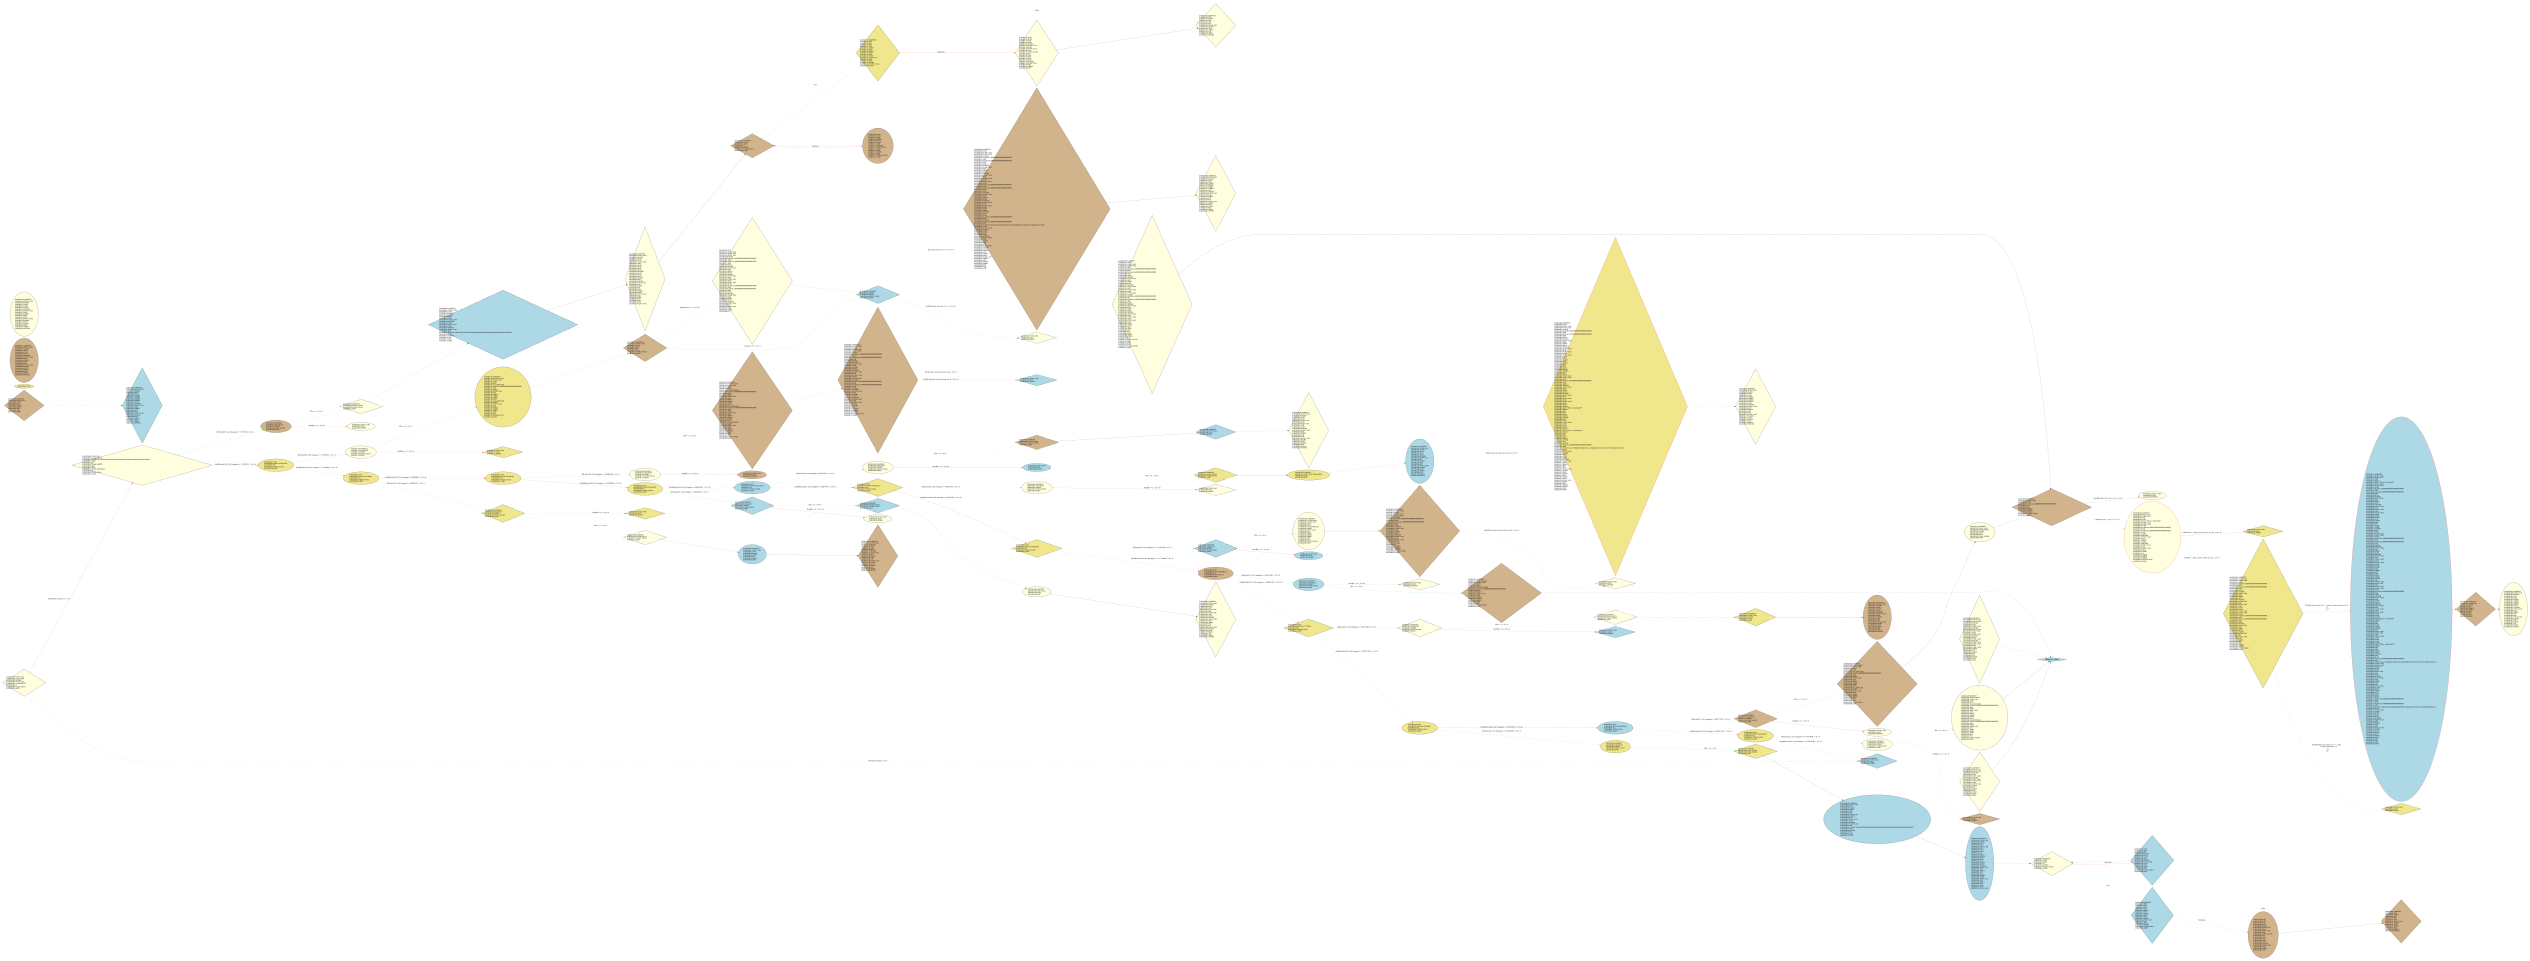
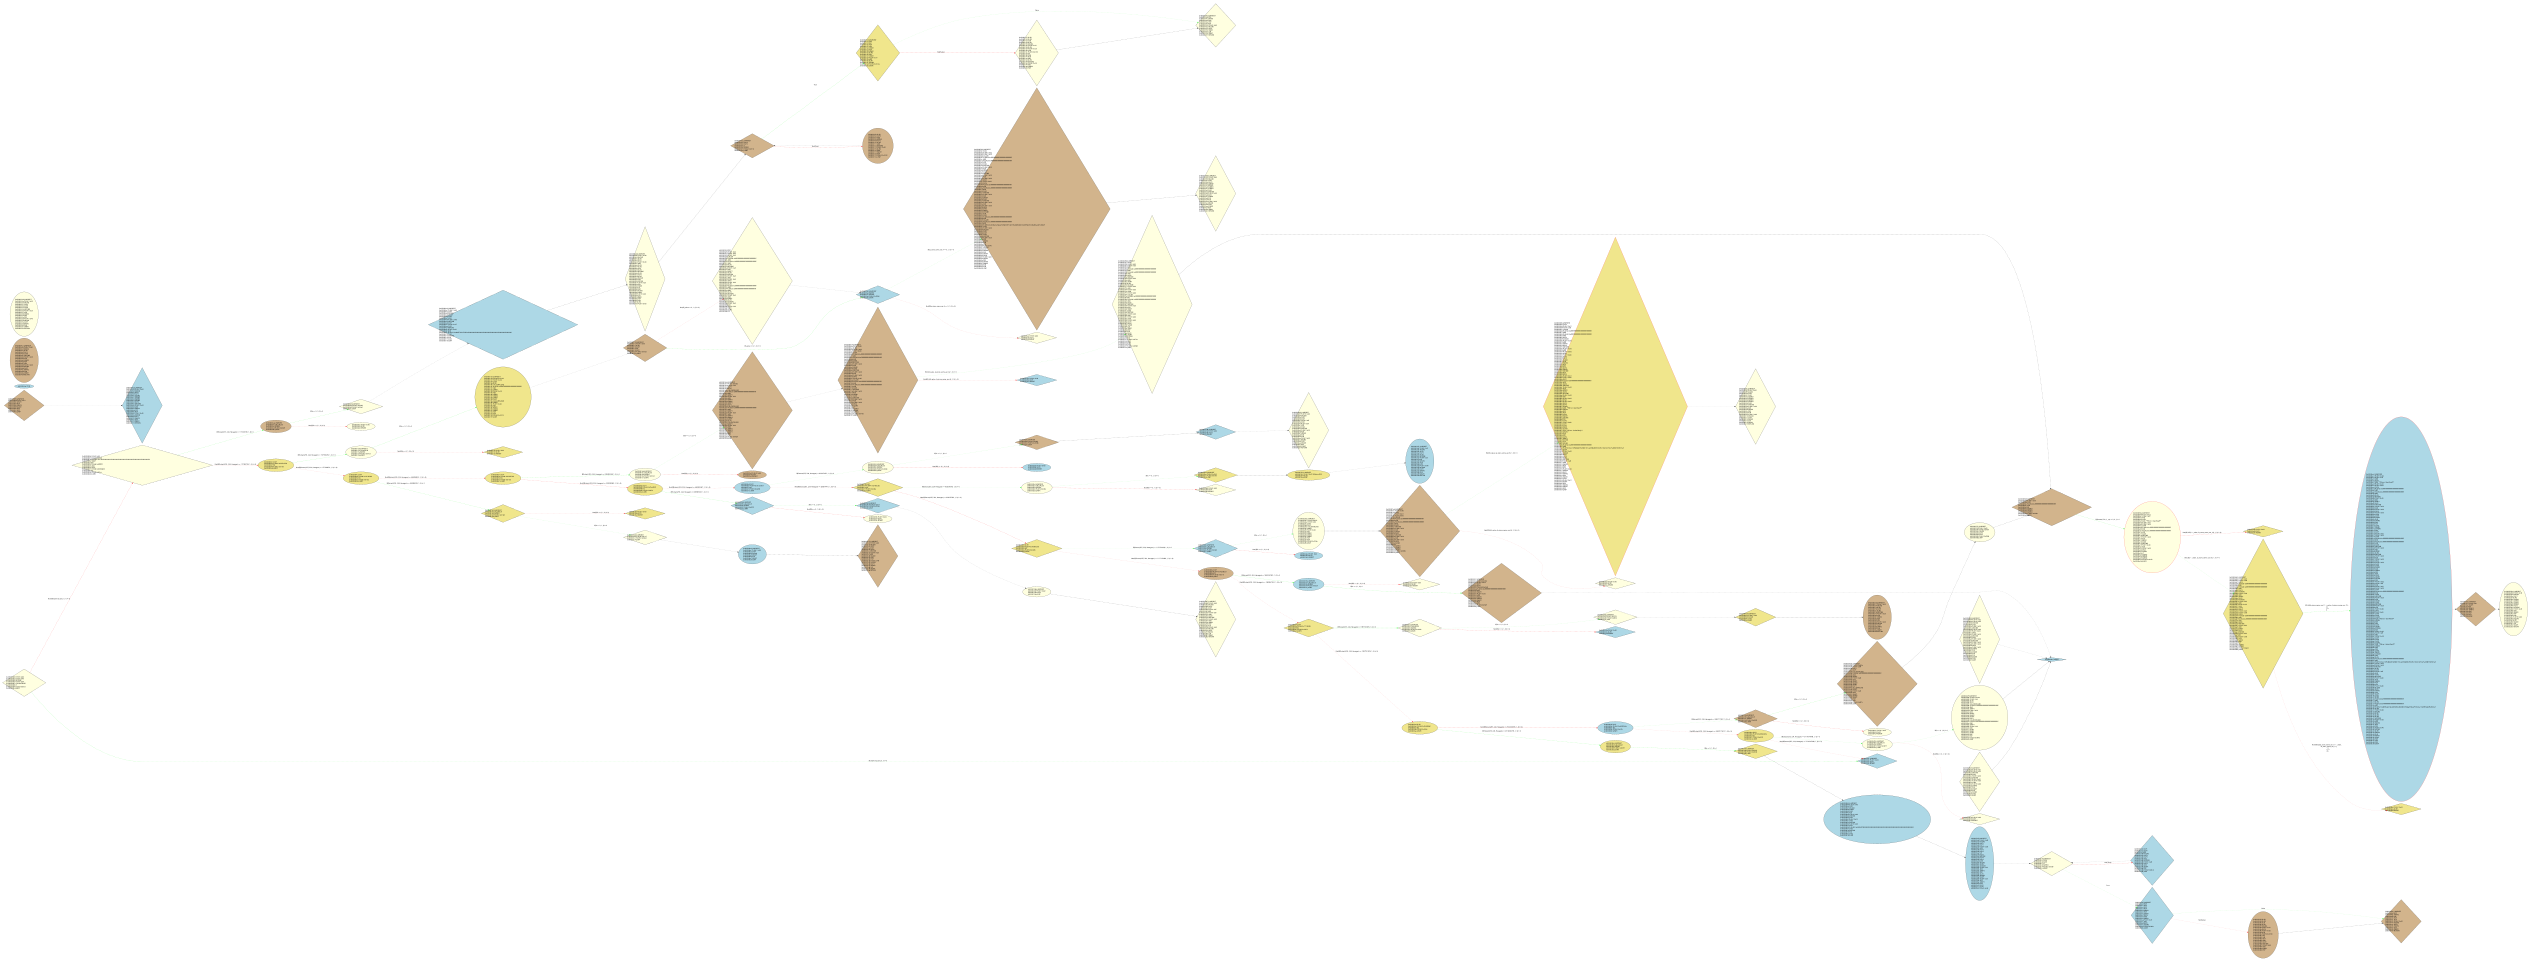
node "0x00000c6a STOP": fillcolor khaki -> lightblue
node "0x000009da PUSH1 0x00 0x000009dc DUP1 0x000009dd REVERT": removed
node "0x0000047b PUSH1 0x00 0x0000047d DUP1 0x0000047e REVERT": fillcolor tan -> lightyellow
